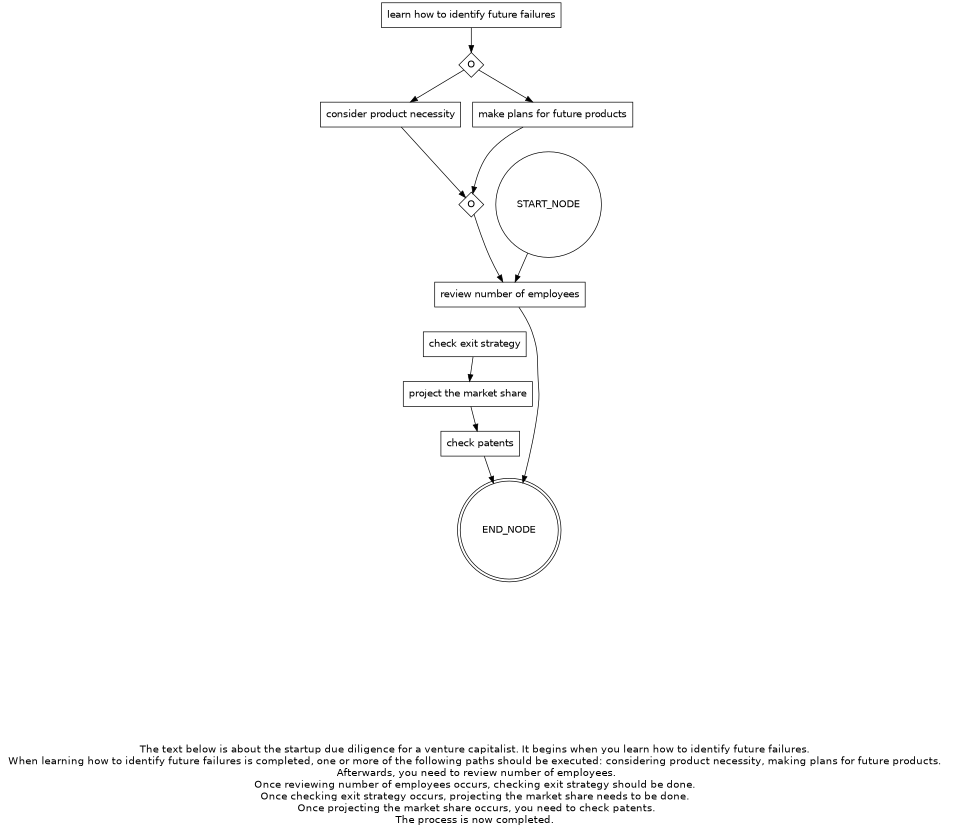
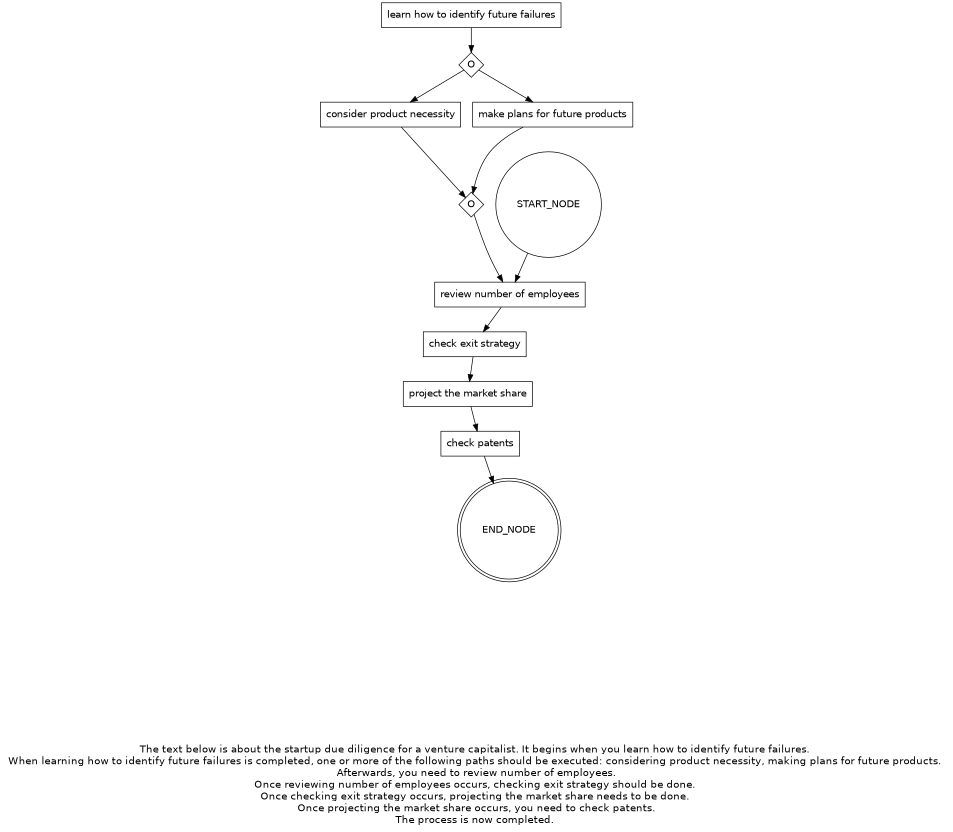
edge "review number of employees" -> "END_NODE": now "review number of employees" -> "check exit strategy"
